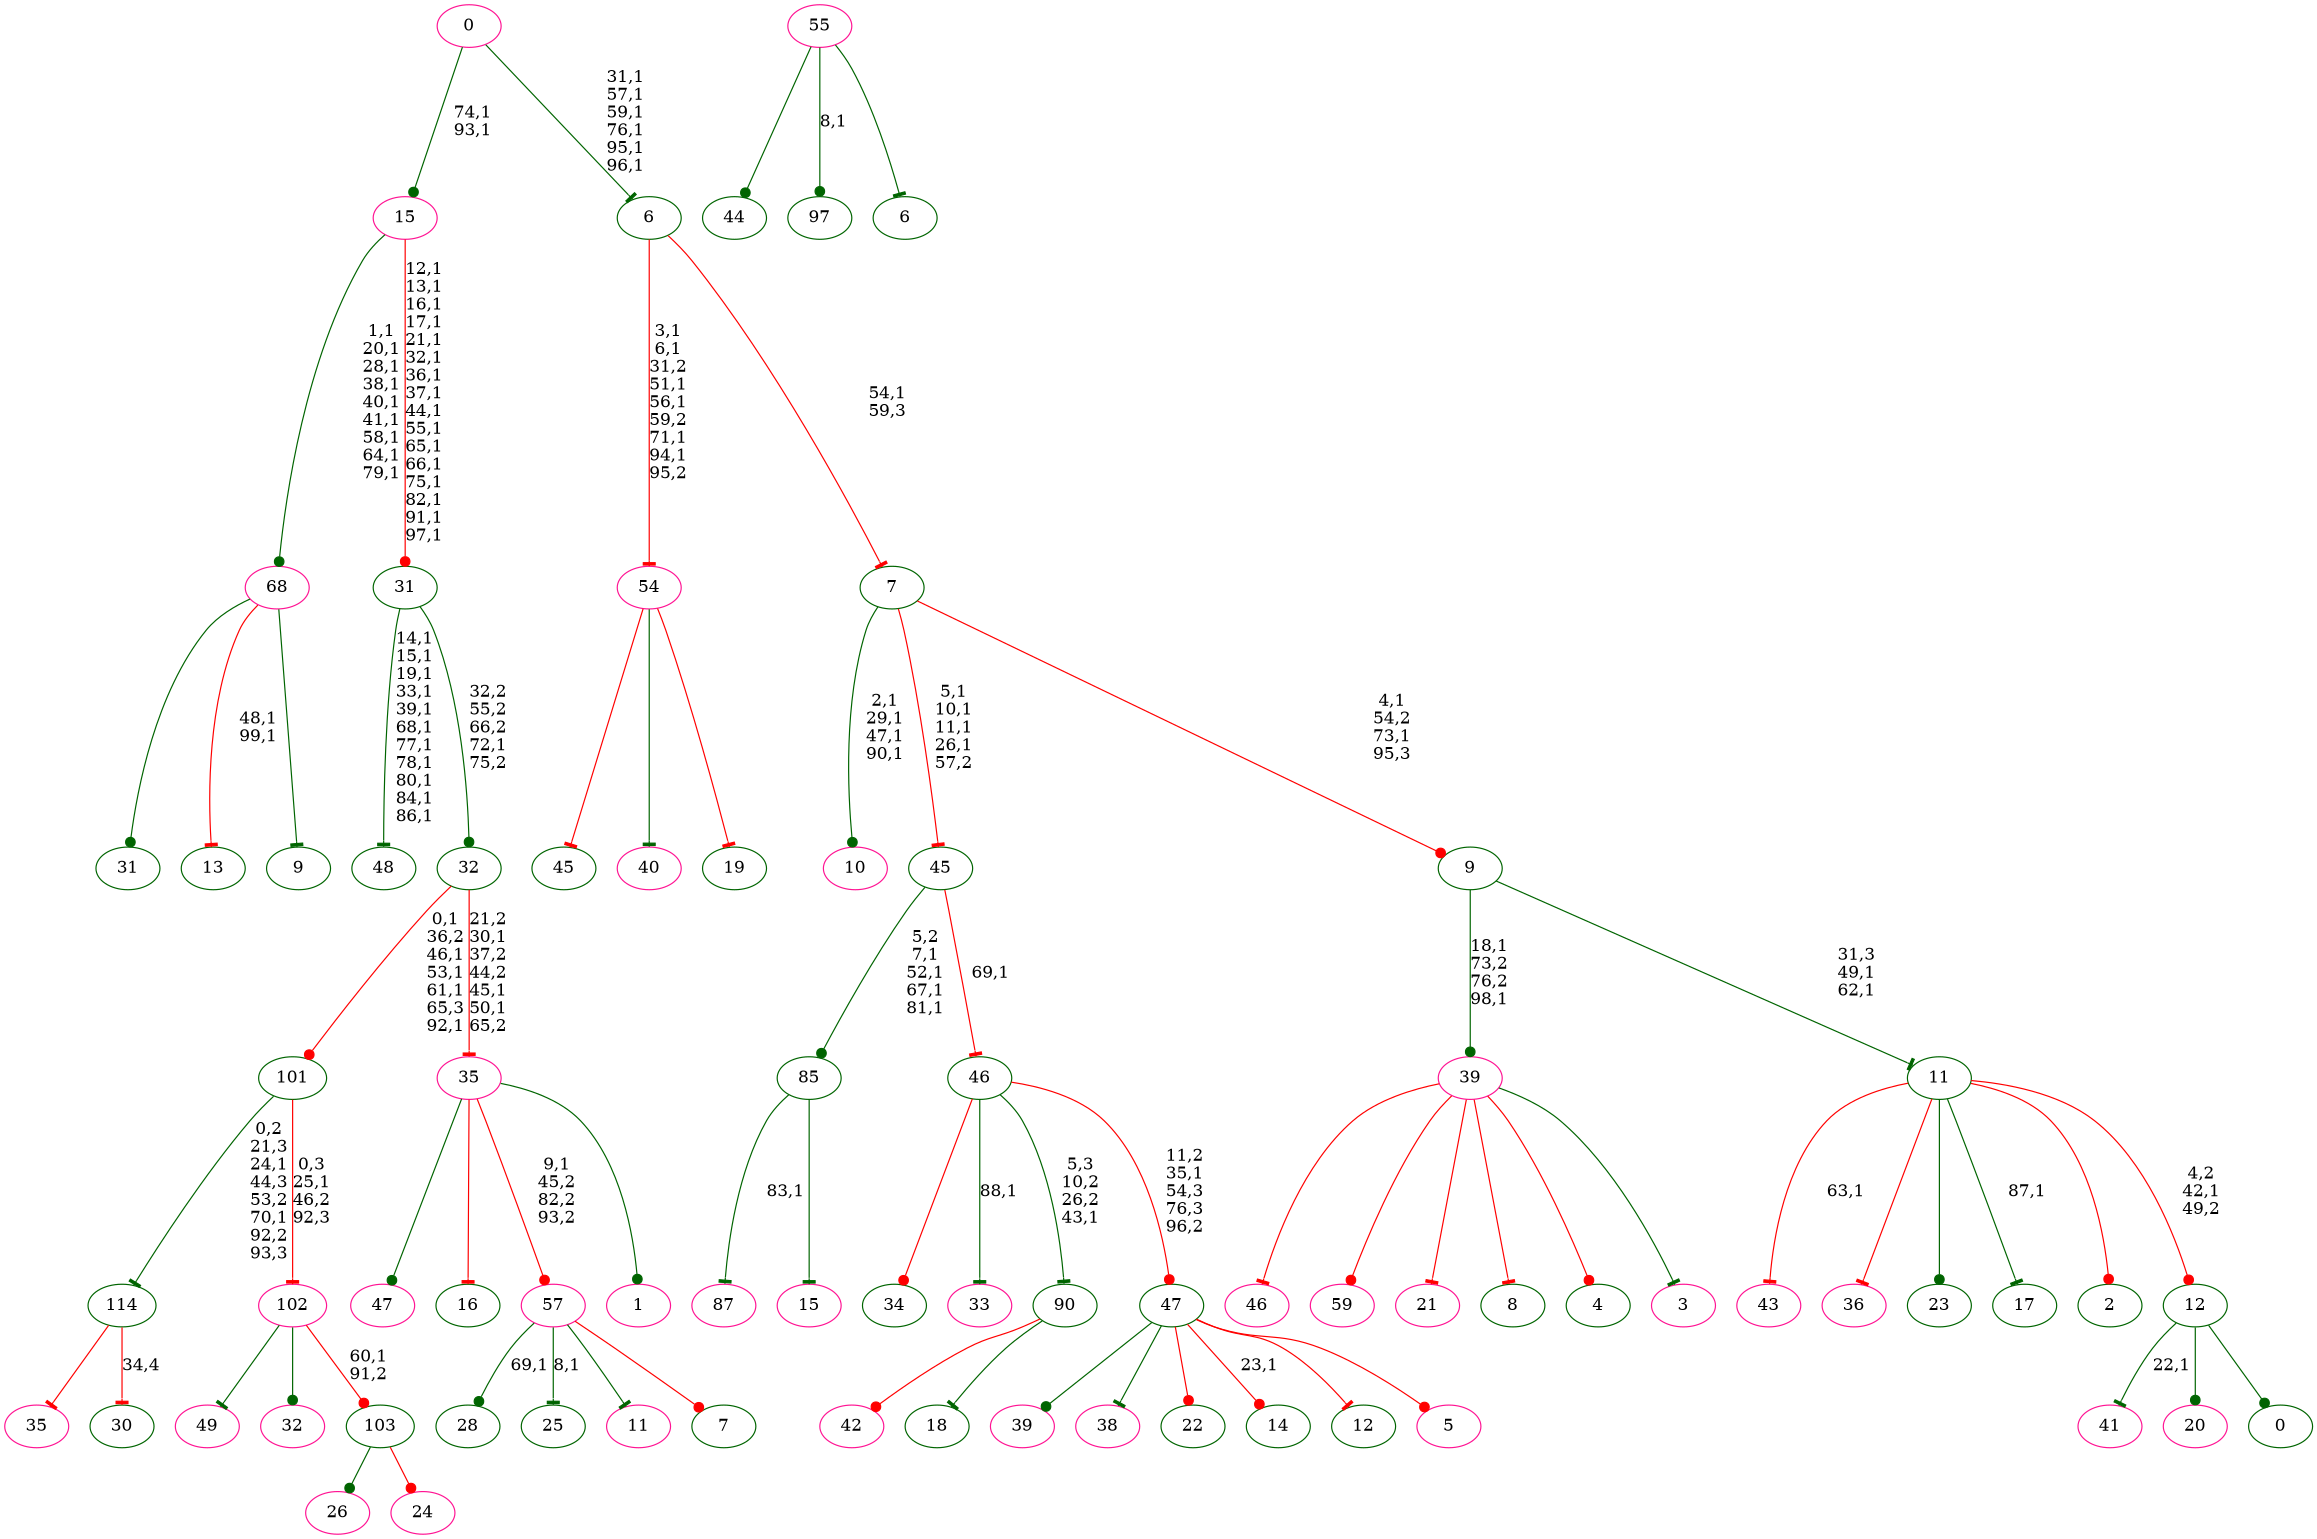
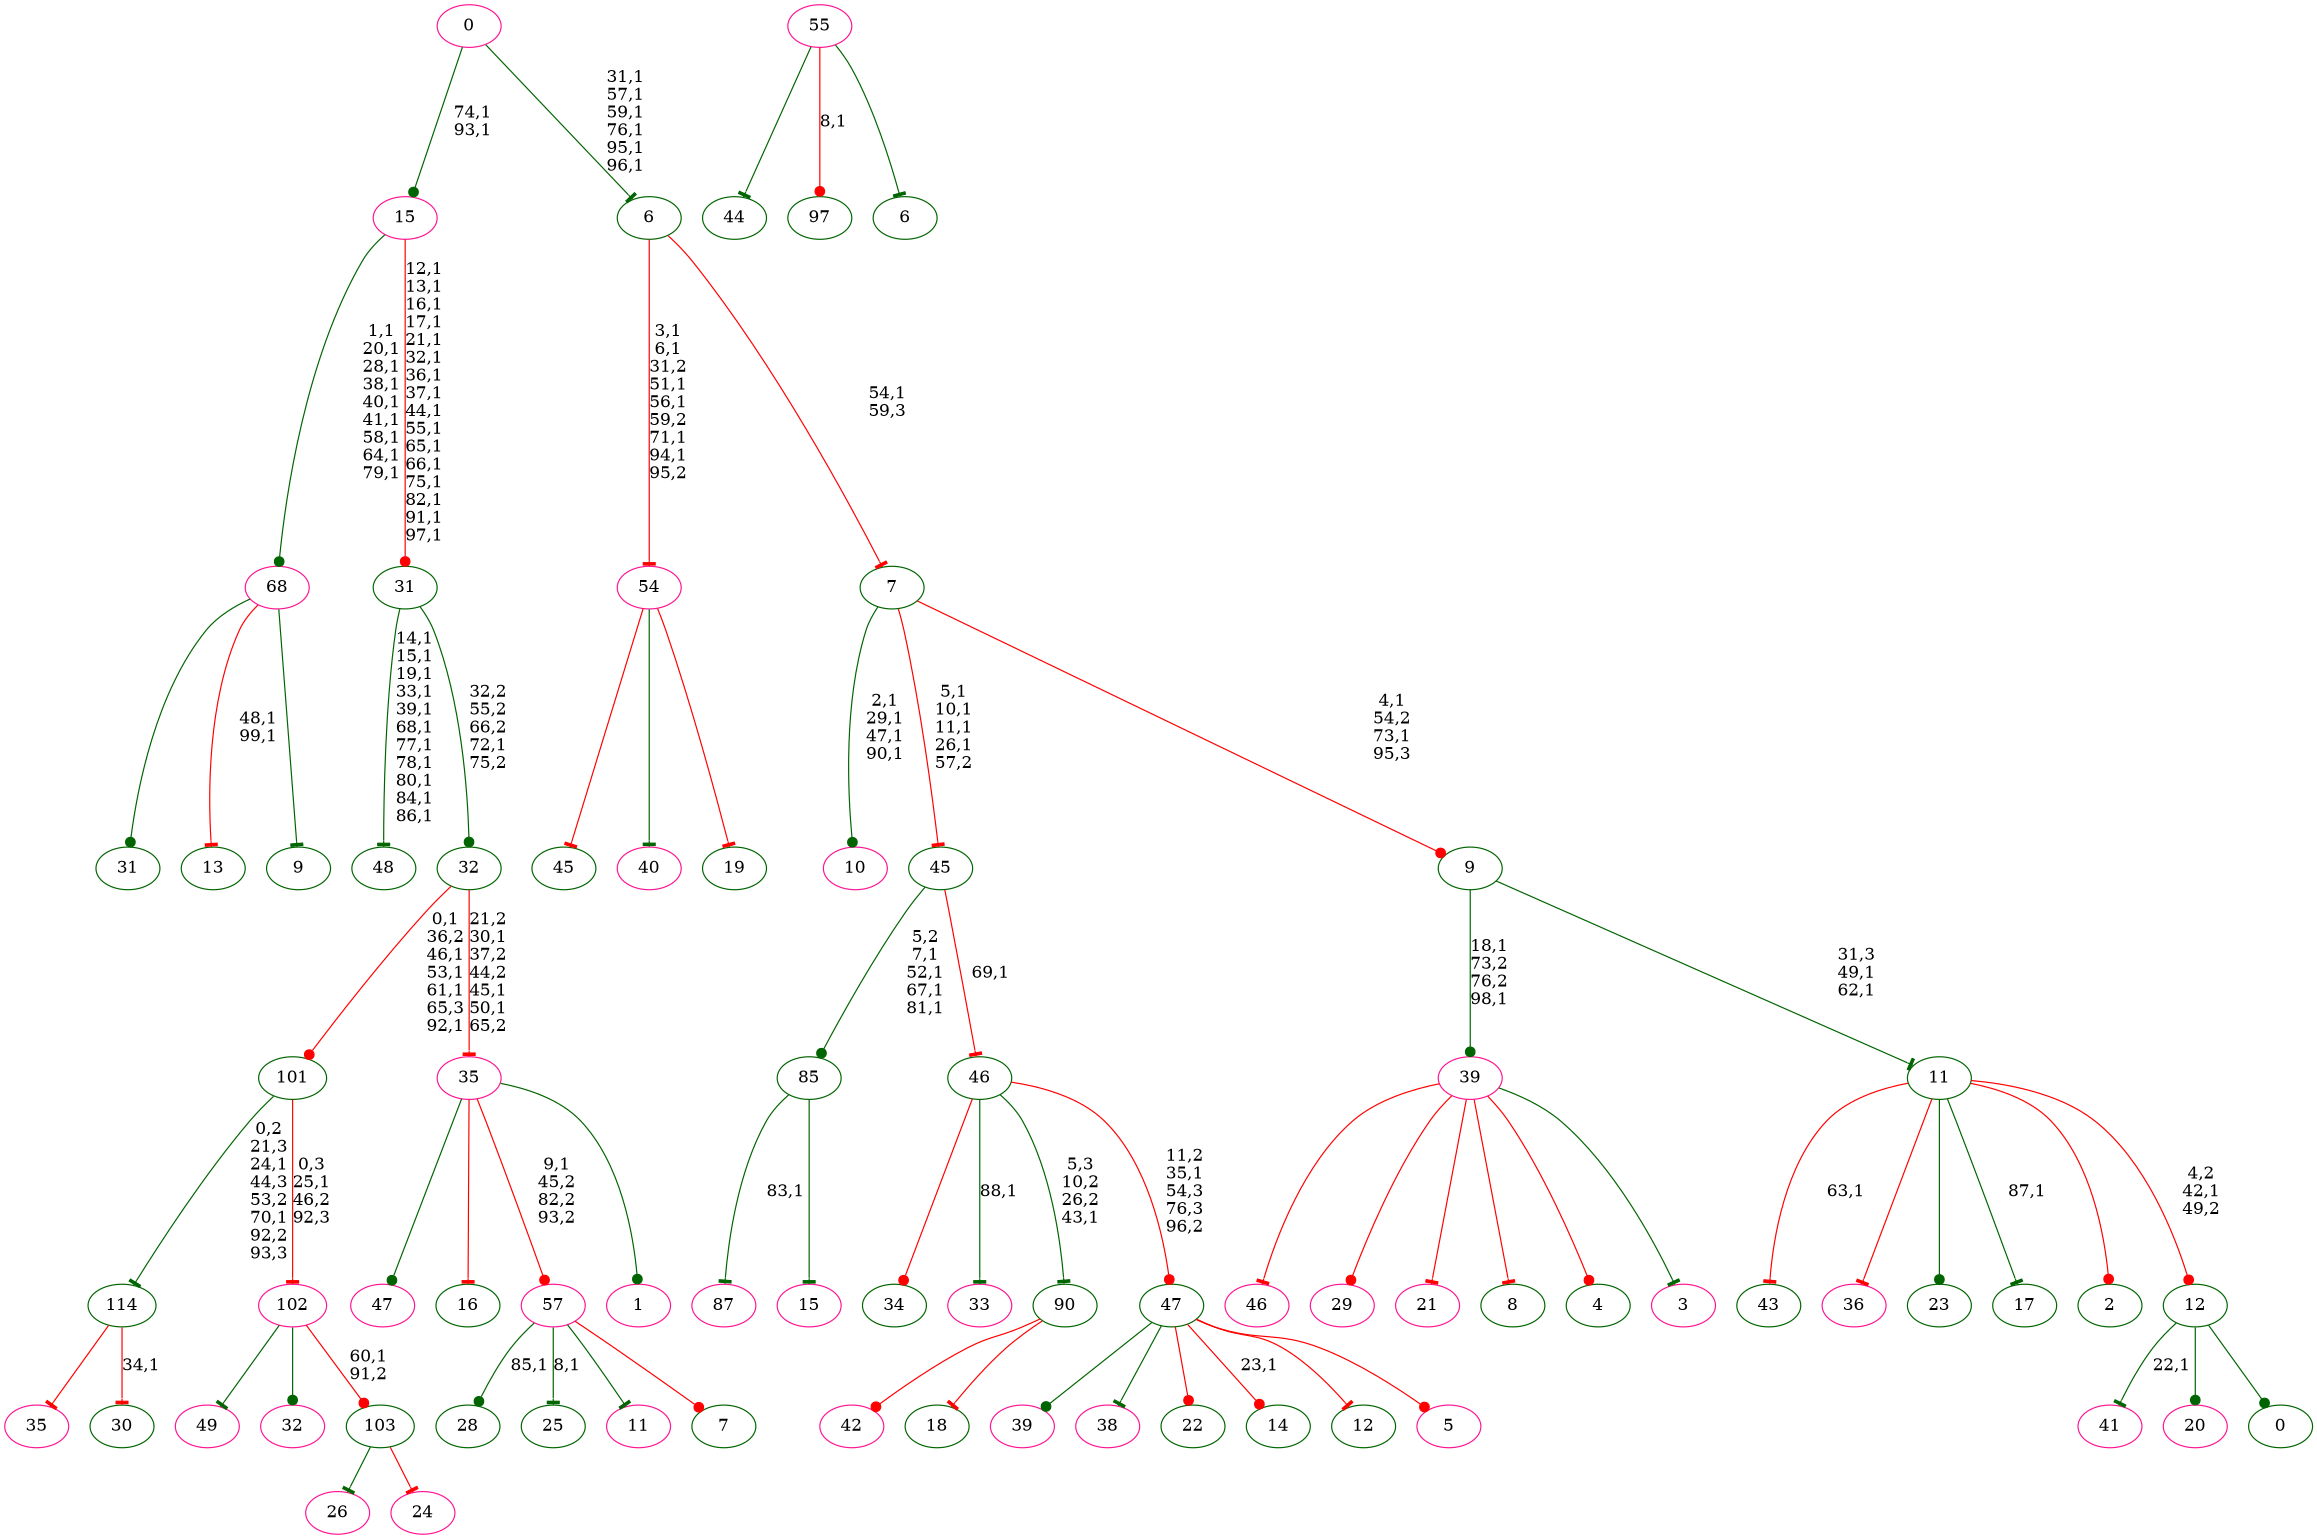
edge "55" -> "97": color darkgreen -> red
edge "55" -> "44": arrowhead dot -> tee
node "59": label "59" -> "29"
node "43": color deeppink -> darkgreen
edge "90" -> "18": color darkgreen -> red
edge "114" -> "30": label "34,4" -> "34,1"
edge "57" -> "28": label "69,1" -> "85,1"
edge "103" -> "26": arrowhead dot -> tee
edge "103" -> "24": arrowhead dot -> tee
